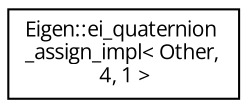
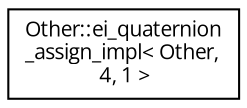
node "Eigen::ei_quaternion _assign_impl< Other, 4, 1 >": label "Eigen::ei_quaternion _assign_impl< Other, 4, 1 >" -> "Other::ei_quaternion _assign_impl< Other, 4, 1 >"
